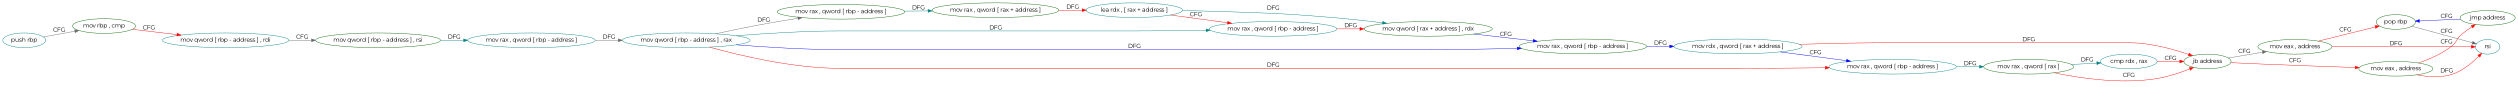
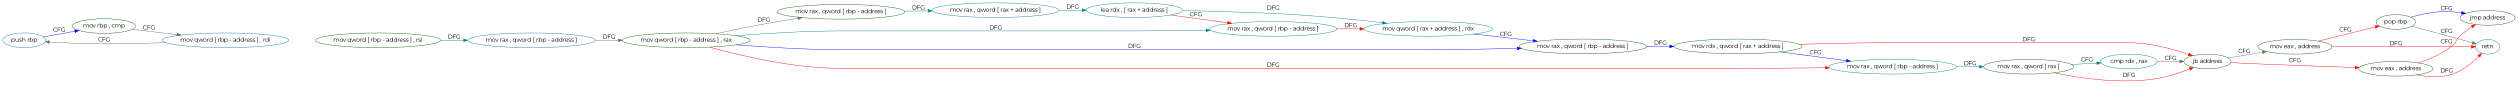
node "mov rax , qword [ rax + address ]": color darkgreen -> teal
edge "mov rax , qword [ rax + address ]" -> "lea rdx , [ rax + address ]": color red -> teal
edge "jmp address" -> "pop rbp": reversed
node "mov qword [ rax + address ] , rdx": color darkgreen -> teal
edge "mov rbp , cmp" -> "mov qword [ rbp - address ] , rdi": color red -> gray40
edge "push rbp" -> "mov rbp , cmp": color gray40 -> blue
edge "mov qword [ rbp - address ] , rdi" -> "mov qword [ rbp - address ] , rsi": now "mov qword [ rbp - address ] , rdi" -> "push rbp"
node "mov qword [ rbp - address ] , rax": color teal -> darkgreen
node "mov rdx , qword [ rax + address ]": color teal -> darkgreen
node "rsi": label "rsi" -> "retn"
edge "mov rax , qword [ rax ]" -> "cmp rdx , rax": label "DFG" -> "CFG"
edge "cmp rdx , rax" -> "jb address": color red -> gray40
edge "mov rax , qword [ rax ]" -> "jb address": label "CFG" -> "DFG"
